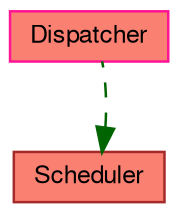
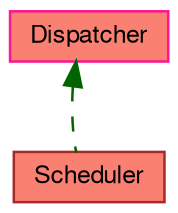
edge "Dispatcher" -> "Scheduler": reversed
